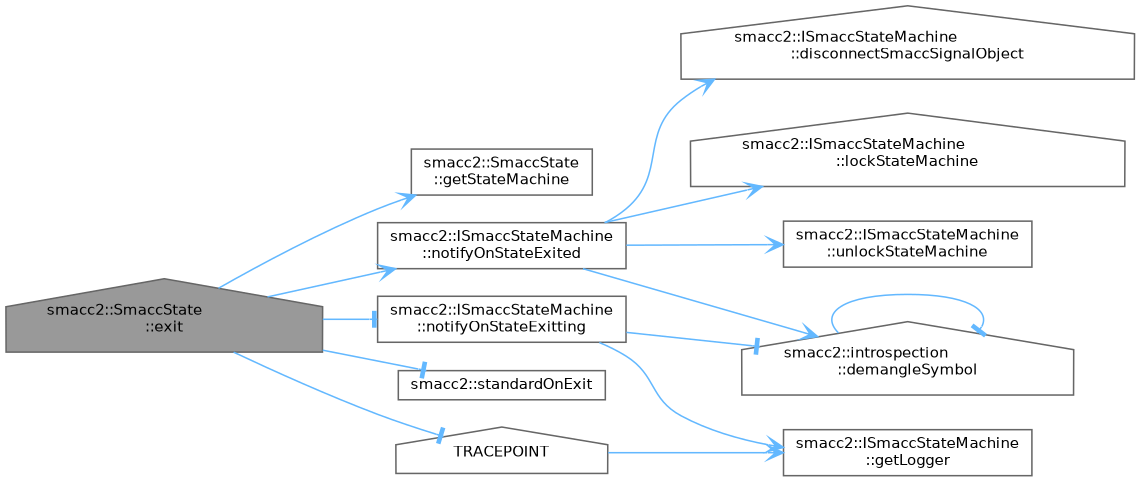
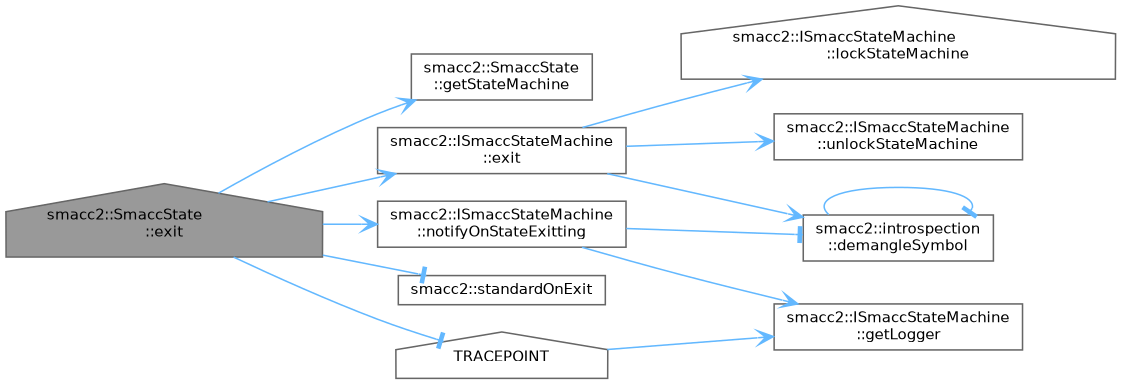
node "smacc2::ISmaccStateMachine ::disconnectSmaccSignalObject": removed
node "smacc2::ISmaccStateMachine ::notifyOnStateExited": label "smacc2::ISmaccStateMachine ::notifyOnStateExited" -> "smacc2::ISmaccStateMachine ::exit"
edge "smacc2::SmaccState ::exit" -> "smacc2::ISmaccStateMachine ::notifyOnStateExitting": arrowhead tee -> vee
node "smacc2::introspection ::demangleSymbol": shape house -> box
